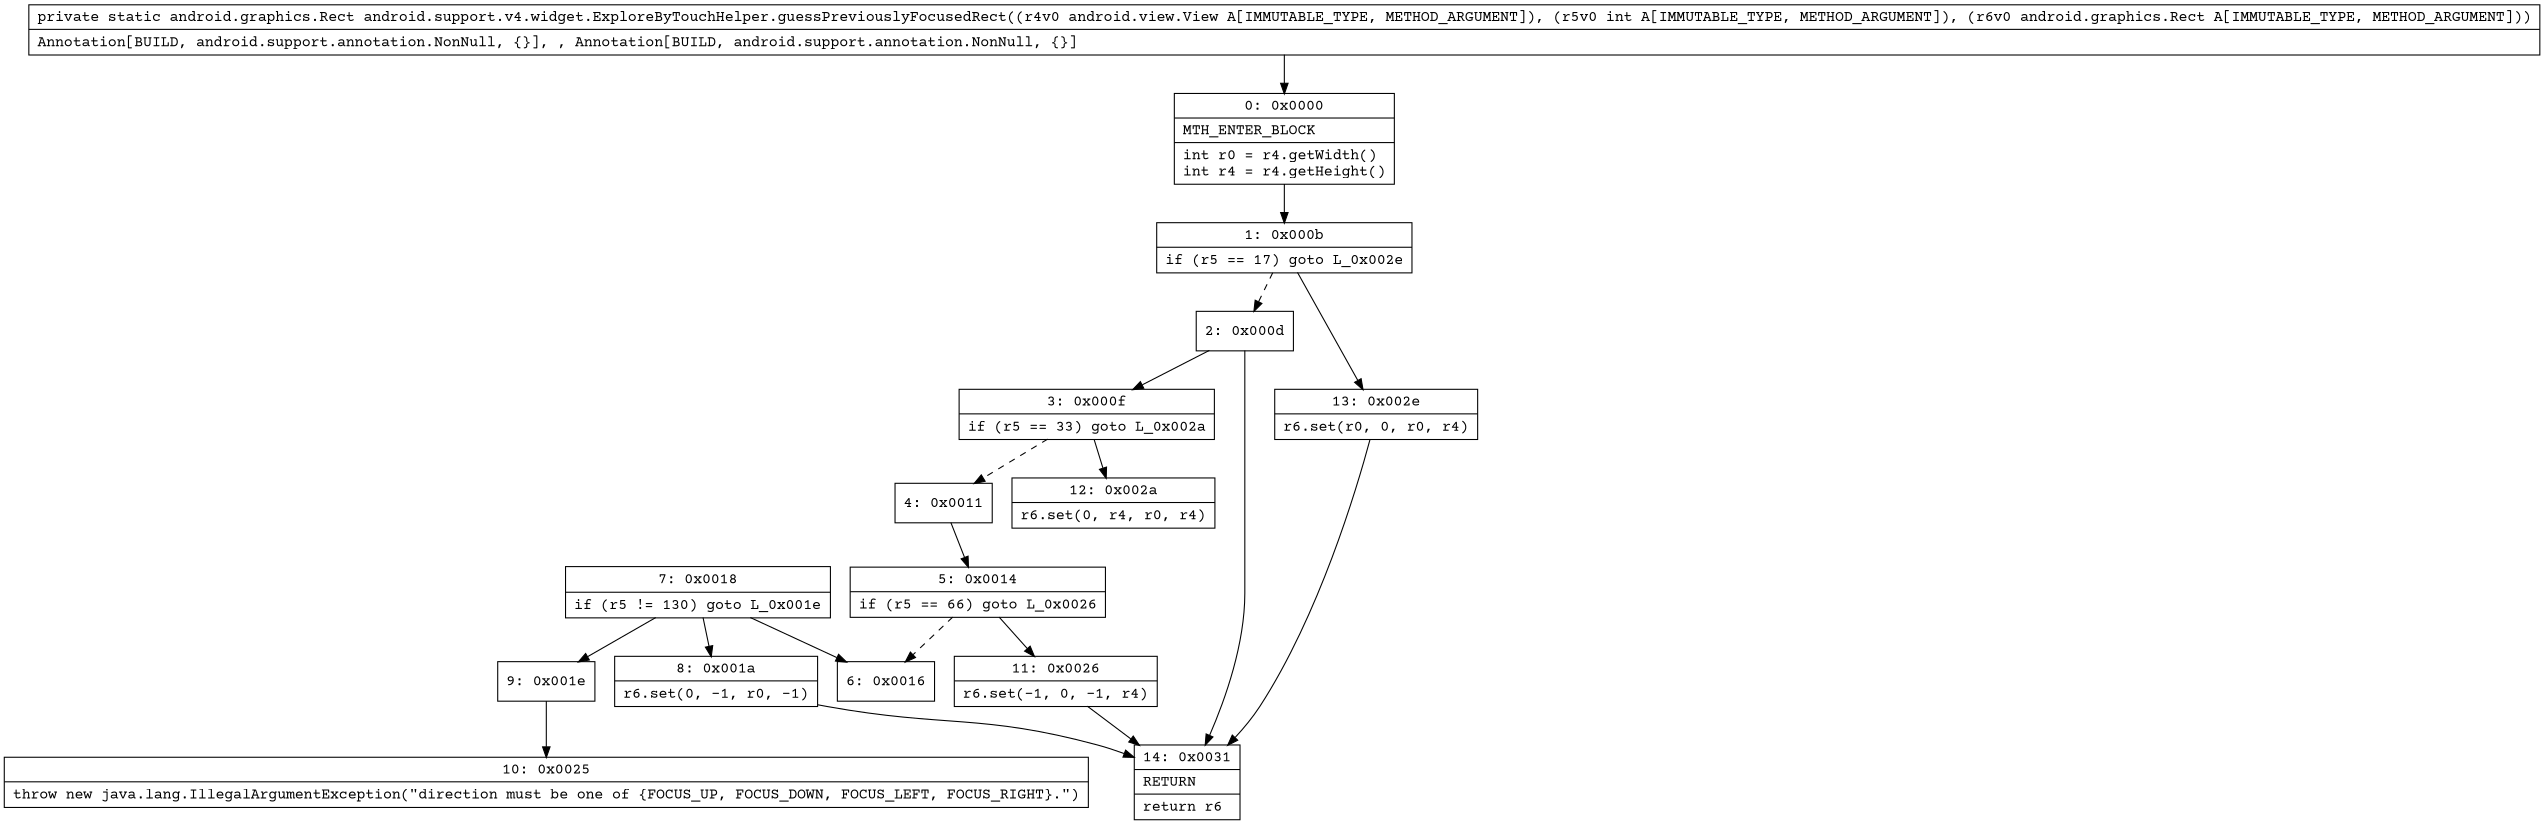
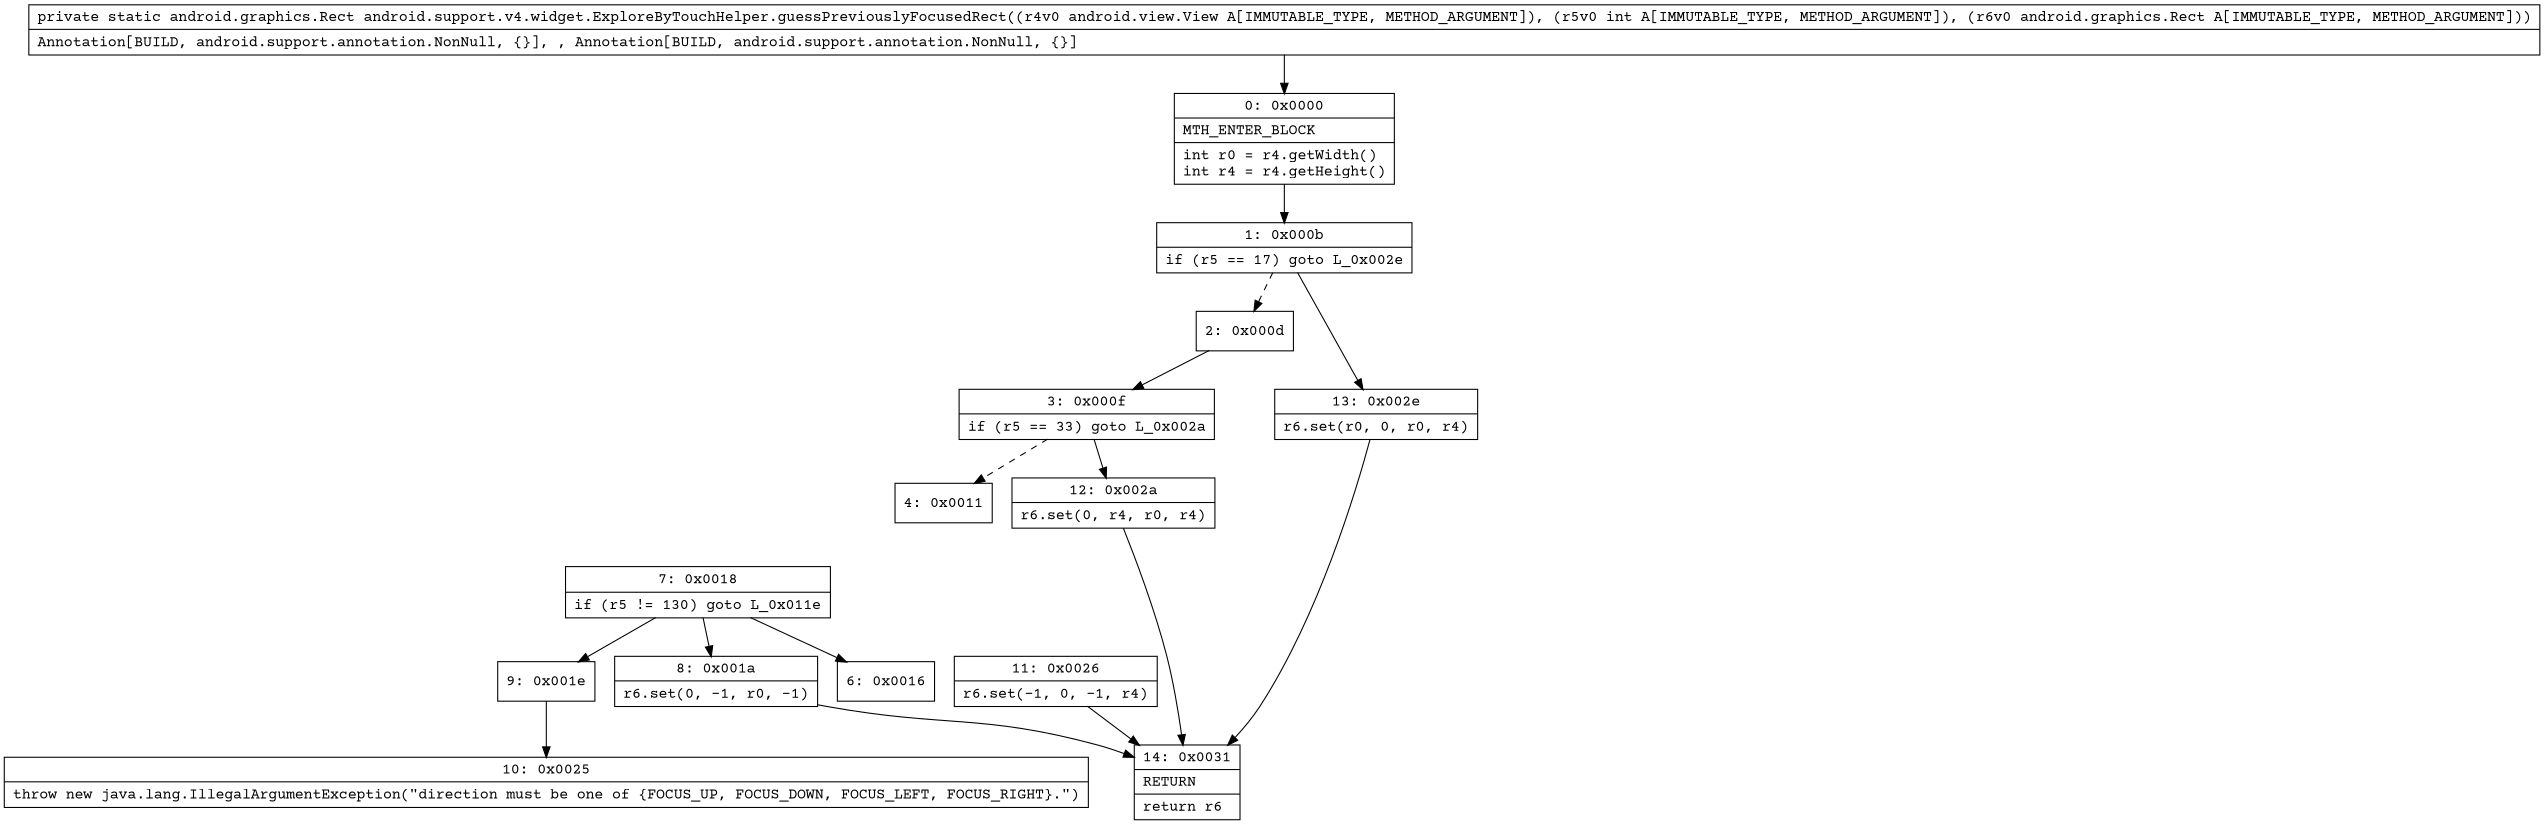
edge "2: 0x000d" -> "14: 0x0031": now "12: 0x002a" -> "14: 0x0031"
node "5: 0x0014": removed
node "7: 0x0018": text "if (r5 != 130) goto L_0x001e" -> "if (r5 != 130) goto L_0x011e"
